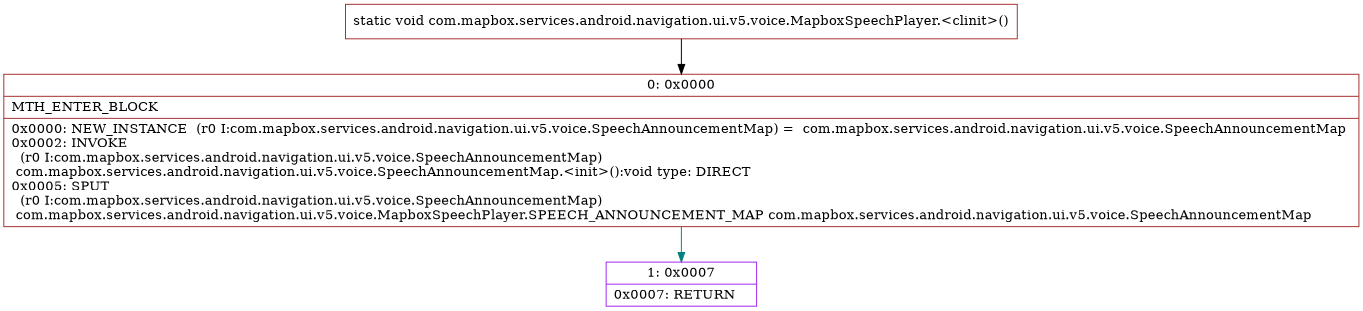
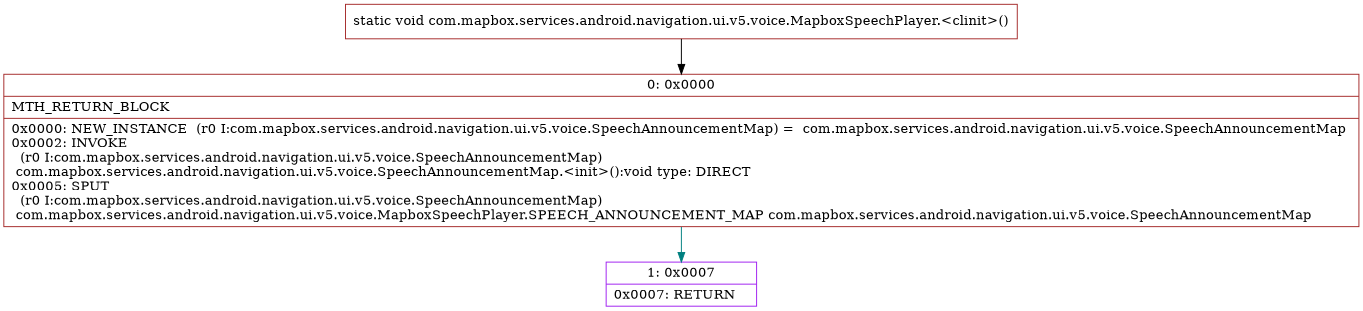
node "0: 0x0000": text "MTH_ENTER_BLOCK" -> "MTH_RETURN_BLOCK"
